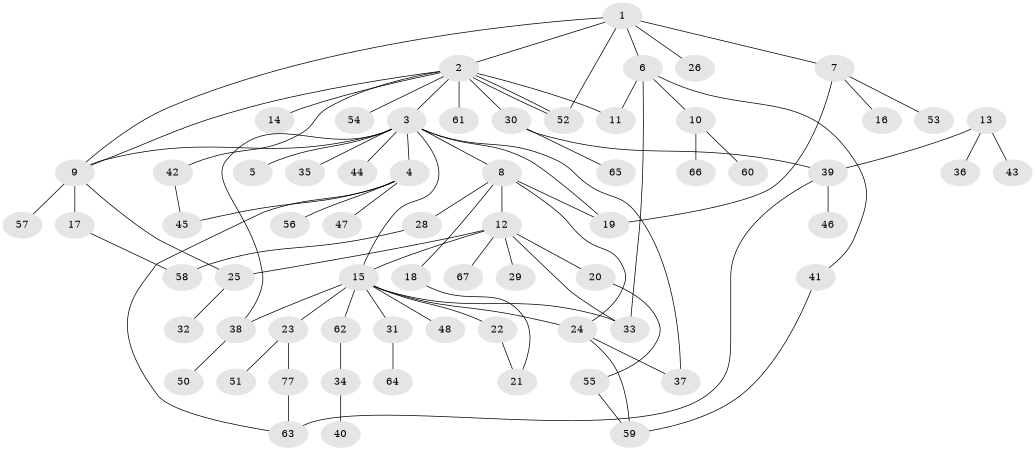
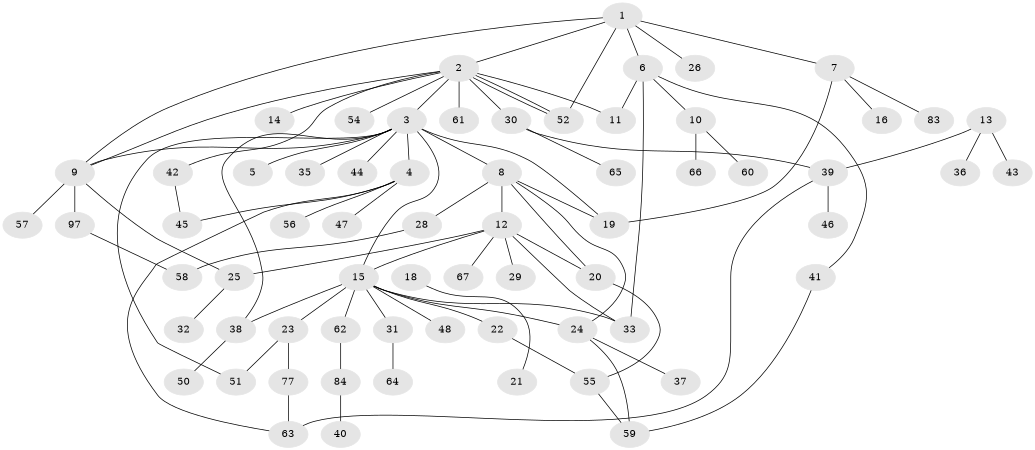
node "53": label "53" -> "83"
edge "3" -- "37": now "3" -- "51"
node "17": label "17" -> "97"
edge "8" -- "18": now "8" -- "20"
edge "22" -- "21": now "22" -- "55"
node "34": label "34" -> "84"
